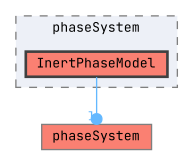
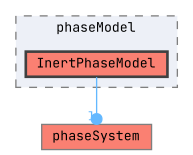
cluster "phaseSystem": label "phaseSystem" -> "phaseModel"
